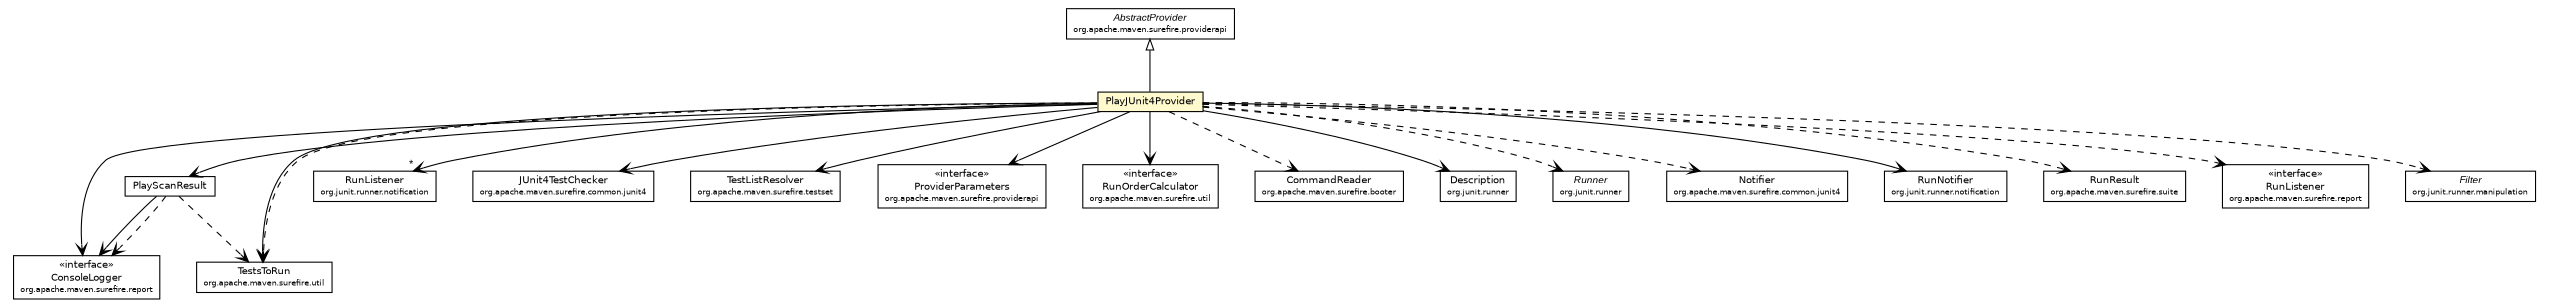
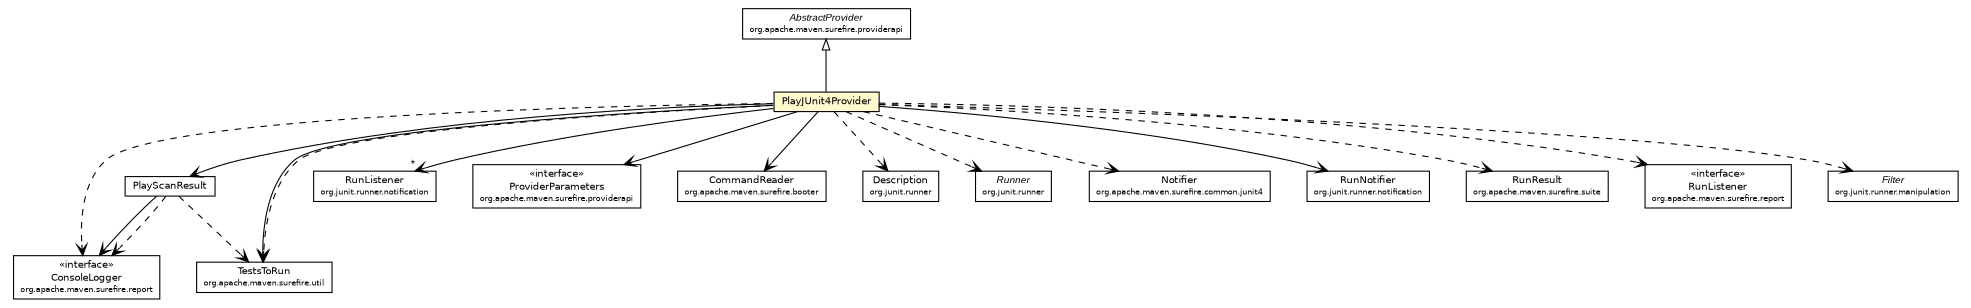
edge "PlayJUnit4Provider" -> "ConsoleLogger": style solid -> dashed
edge "PlayJUnit4Provider" -> "Description": style solid -> dashed
edge "PlayJUnit4Provider" -> "CommandReader": style dashed -> solid
node "JUnit4TestChecker": removed
node "TestListResolver": removed
node "RunOrderCalculator": removed
